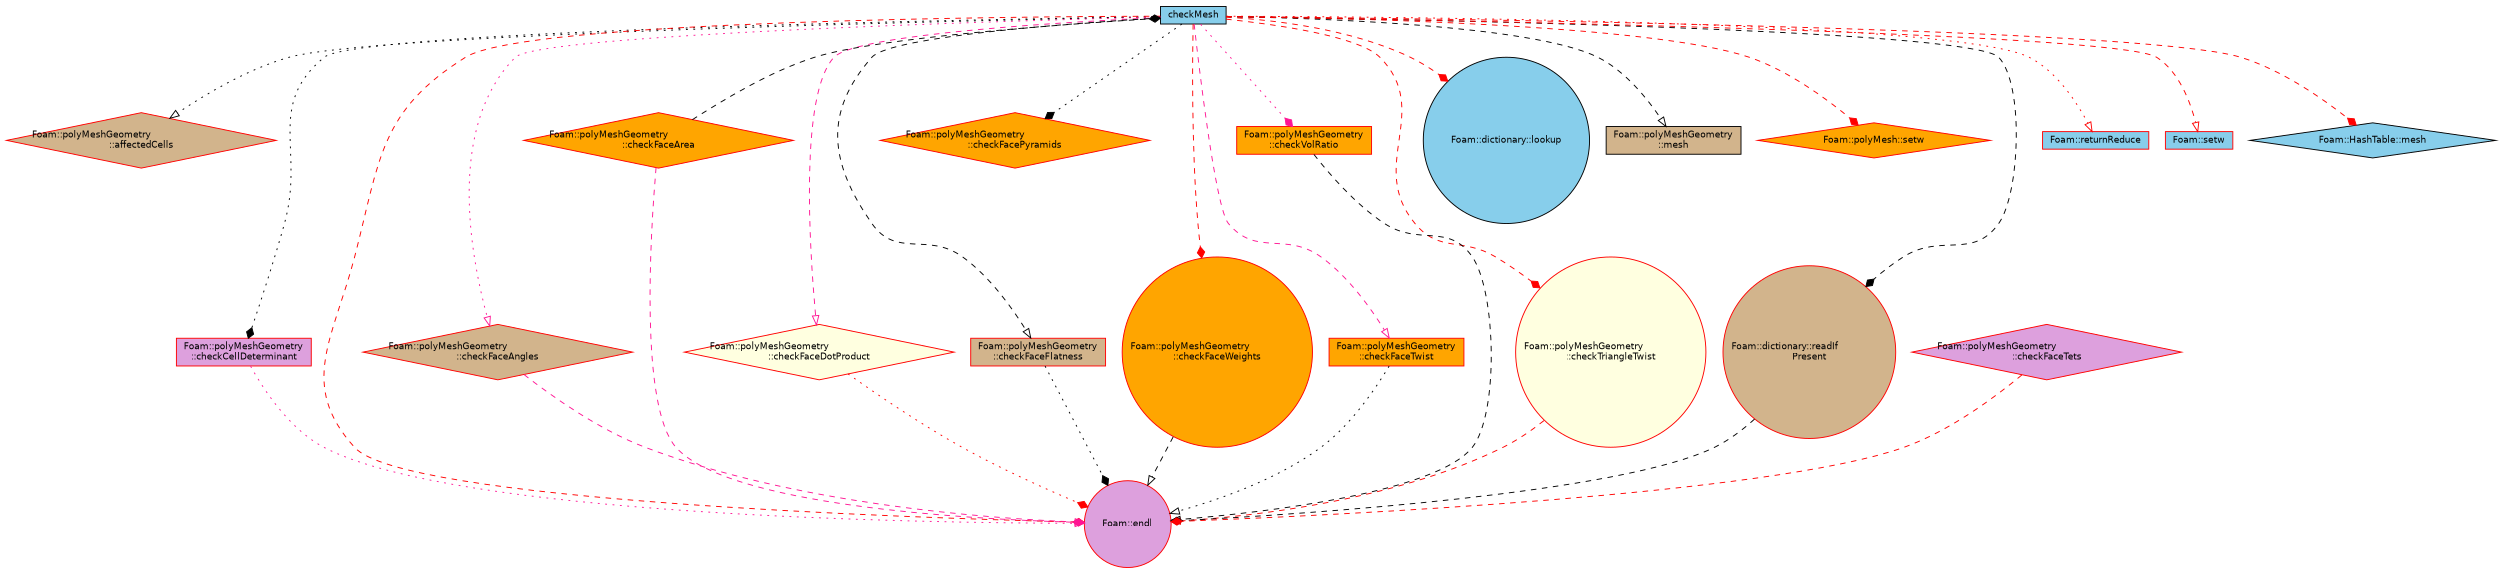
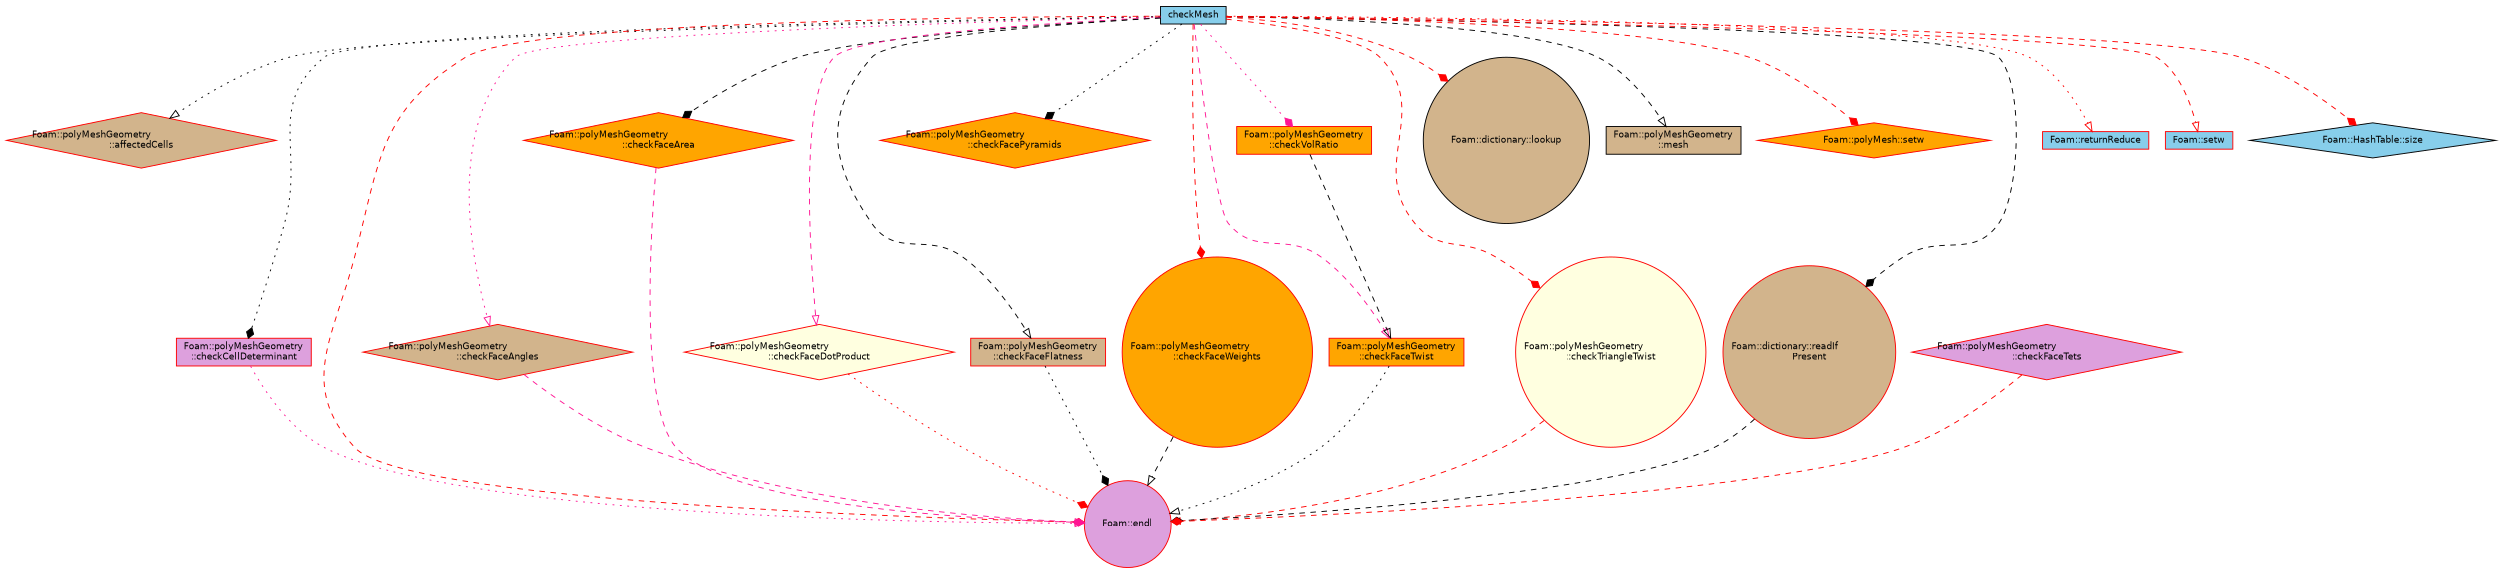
edge "Foam::polyMeshGeometry ::checkFaceArea" -> "checkMesh": reversed
node "Foam::dictionary::lookup": fillcolor skyblue -> tan
node "Foam::HashTable::mesh": label "Foam::HashTable::mesh" -> "Foam::HashTable::size"
edge "Foam::polyMeshGeometry ::checkVolRatio" -> "Foam::endl": now "Foam::polyMeshGeometry ::checkVolRatio" -> "Foam::polyMeshGeometry ::checkFaceTwist"
